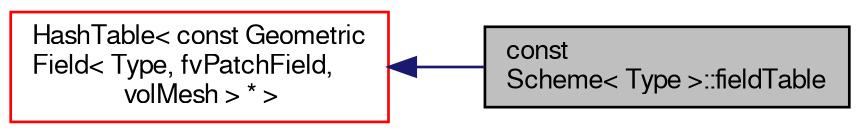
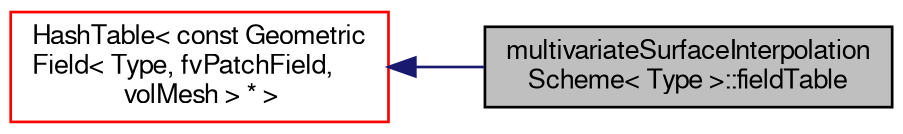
node "const Scheme< Type >::fieldTable": label "const Scheme< Type >::fieldTable" -> "multivariateSurfaceInterpolation Scheme< Type >::fieldTable"
